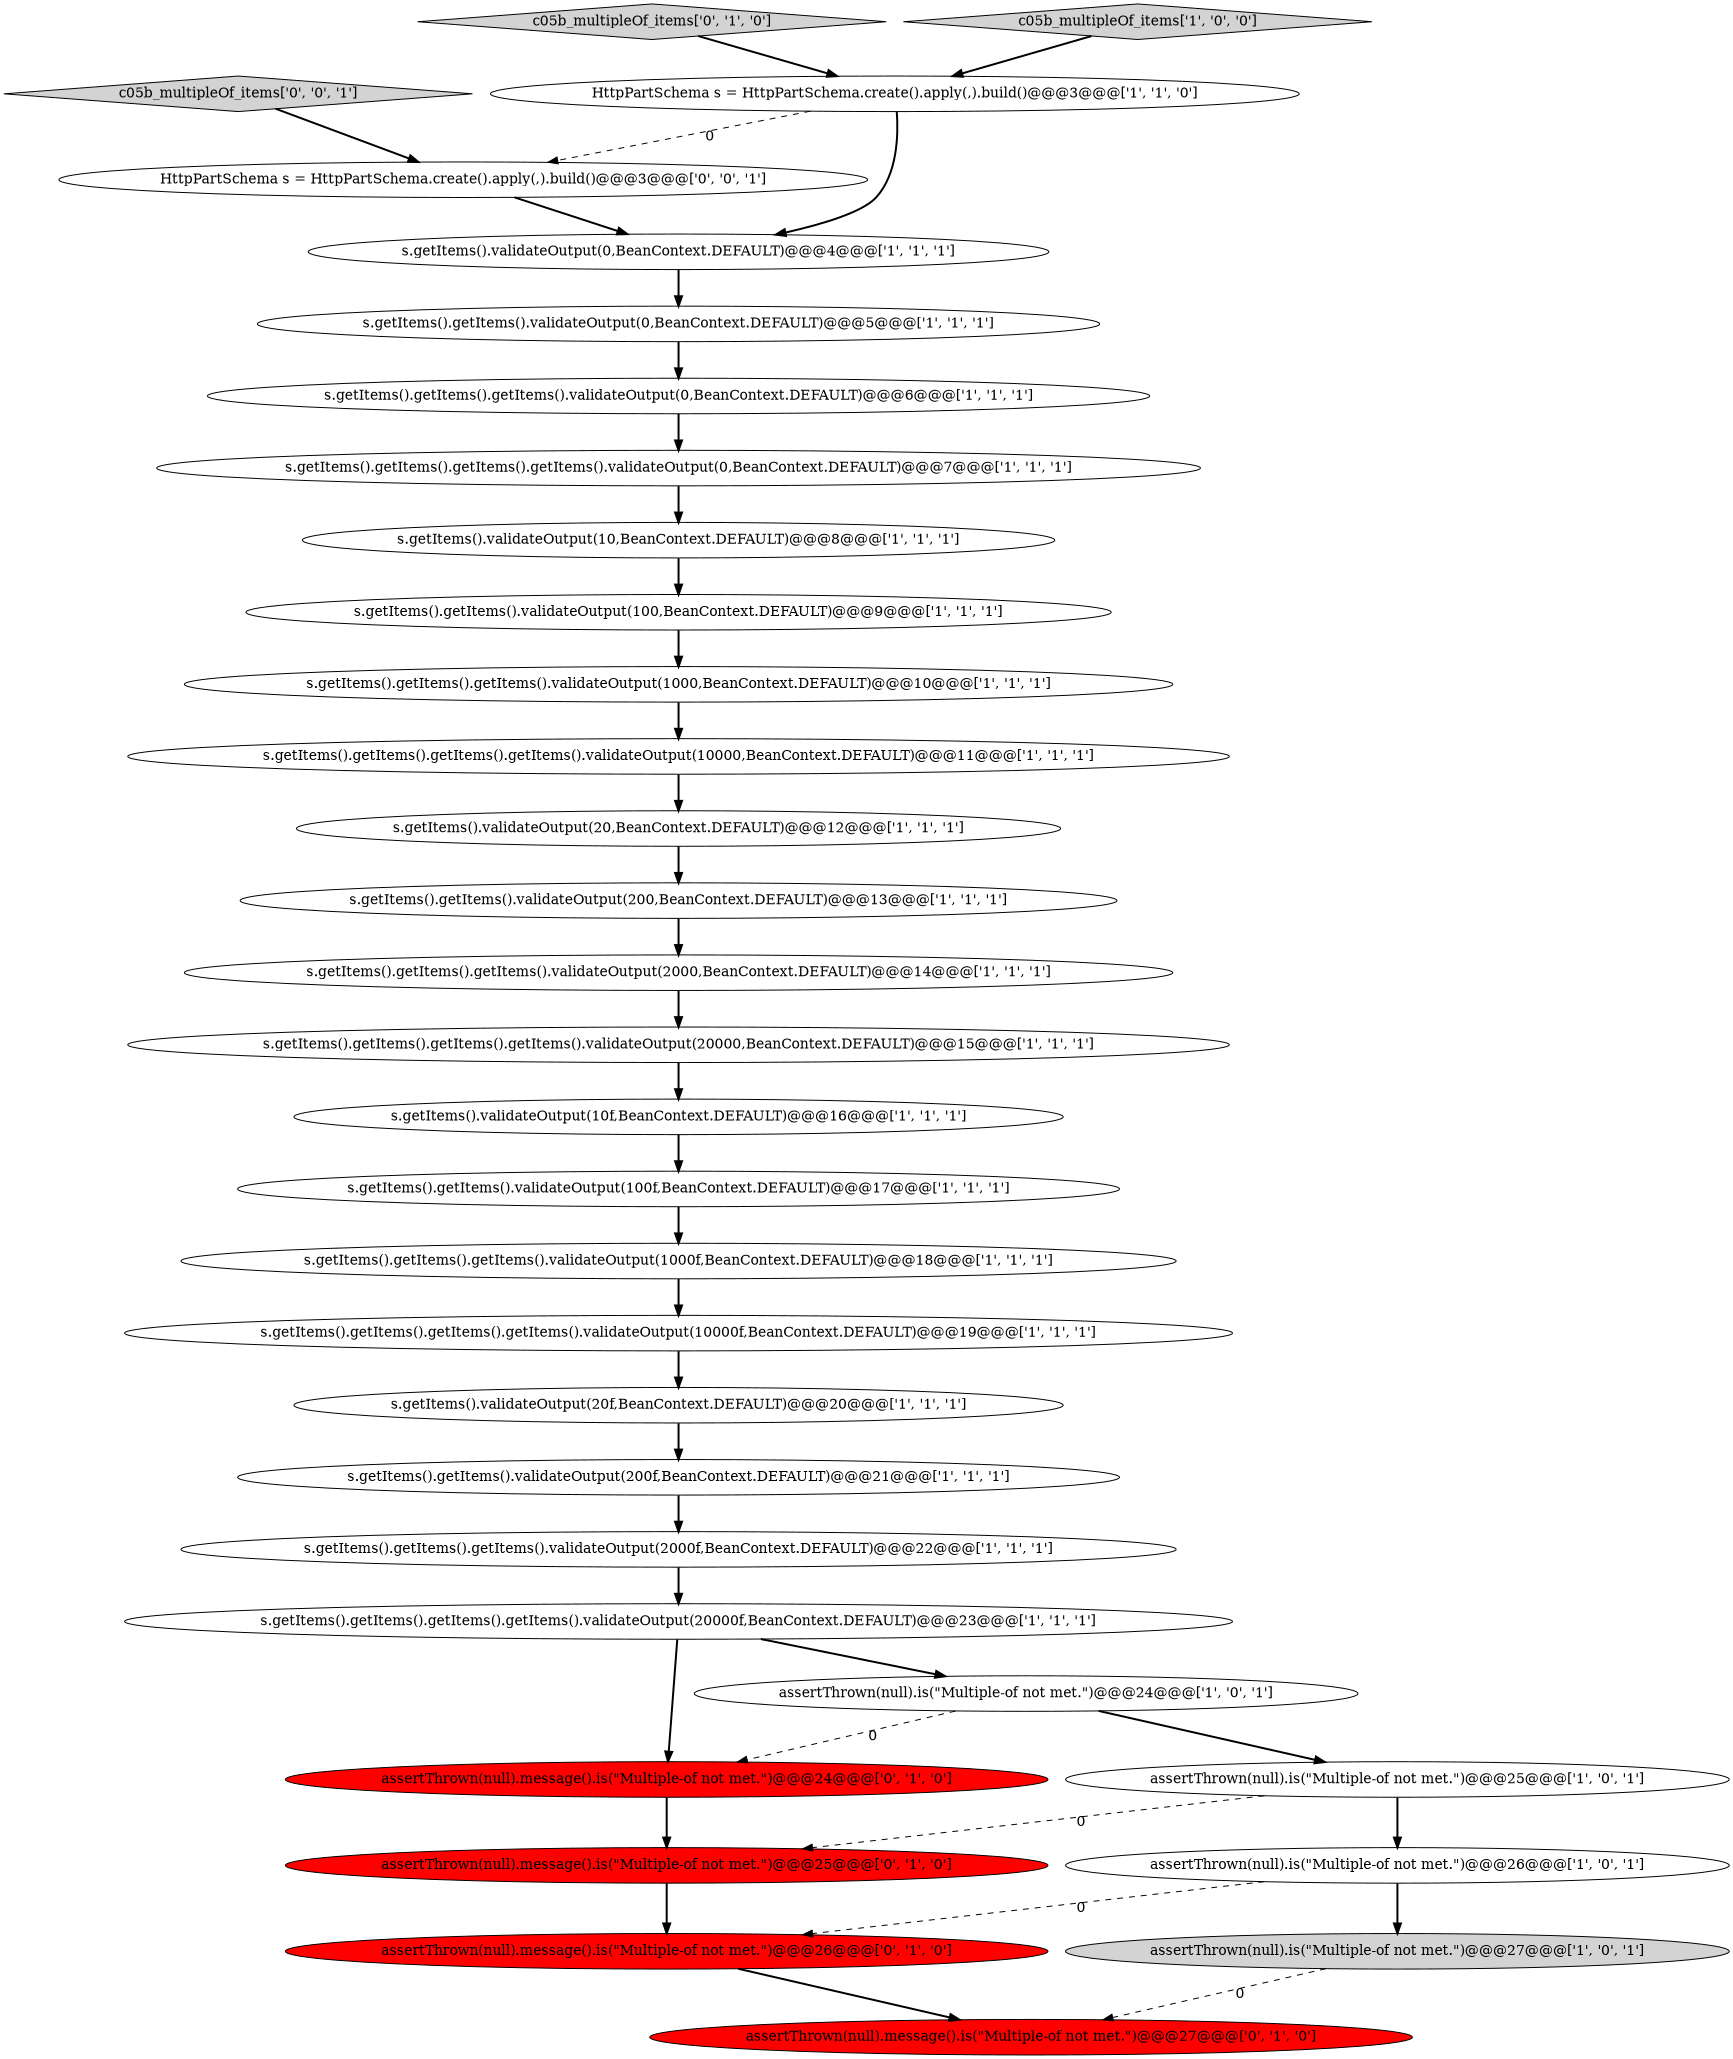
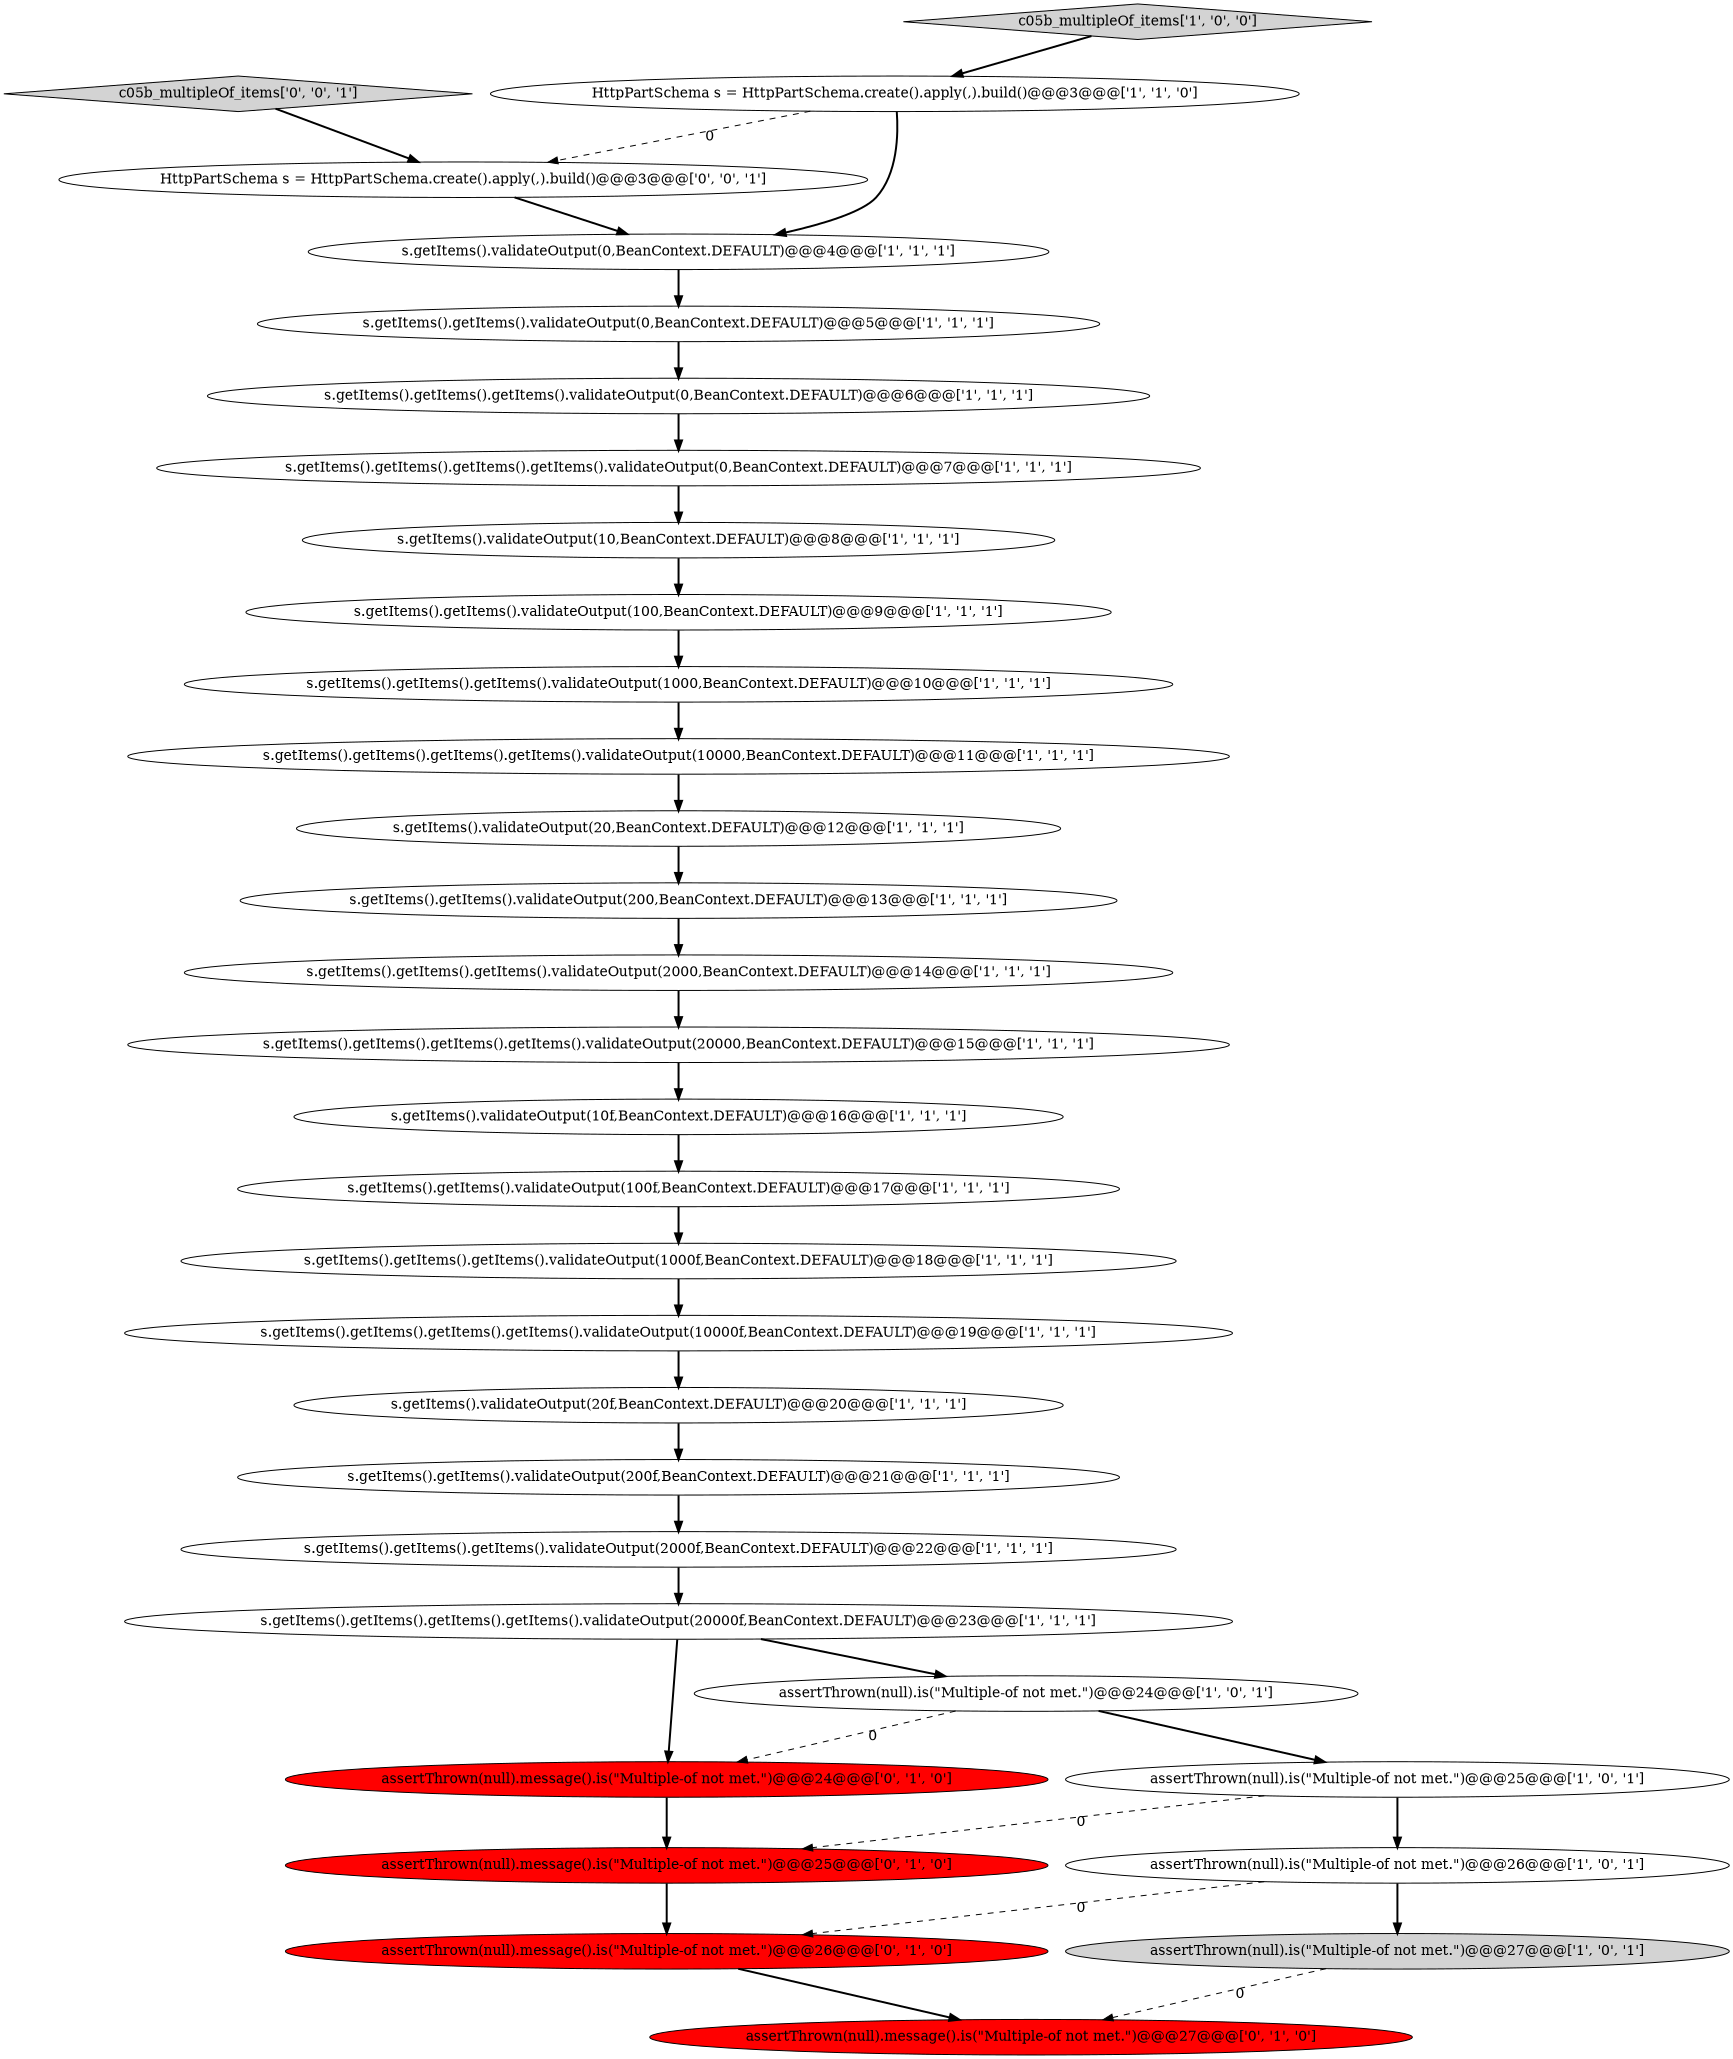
node "c05b_multipleOf_items['0', '1', '0']": removed
